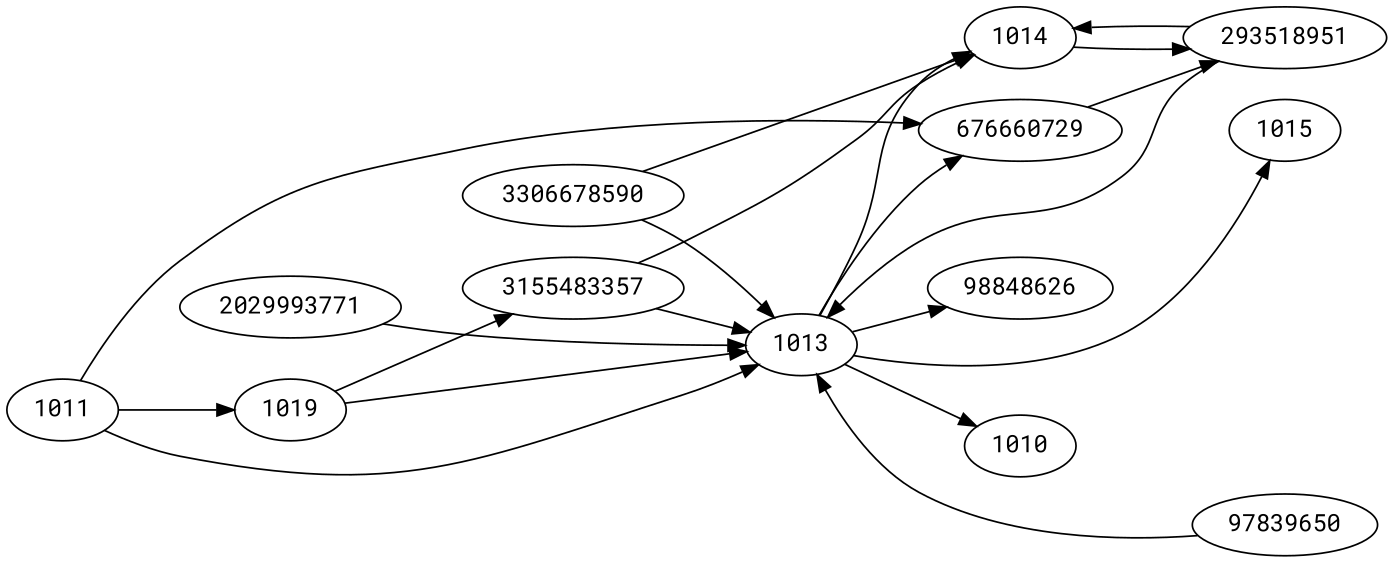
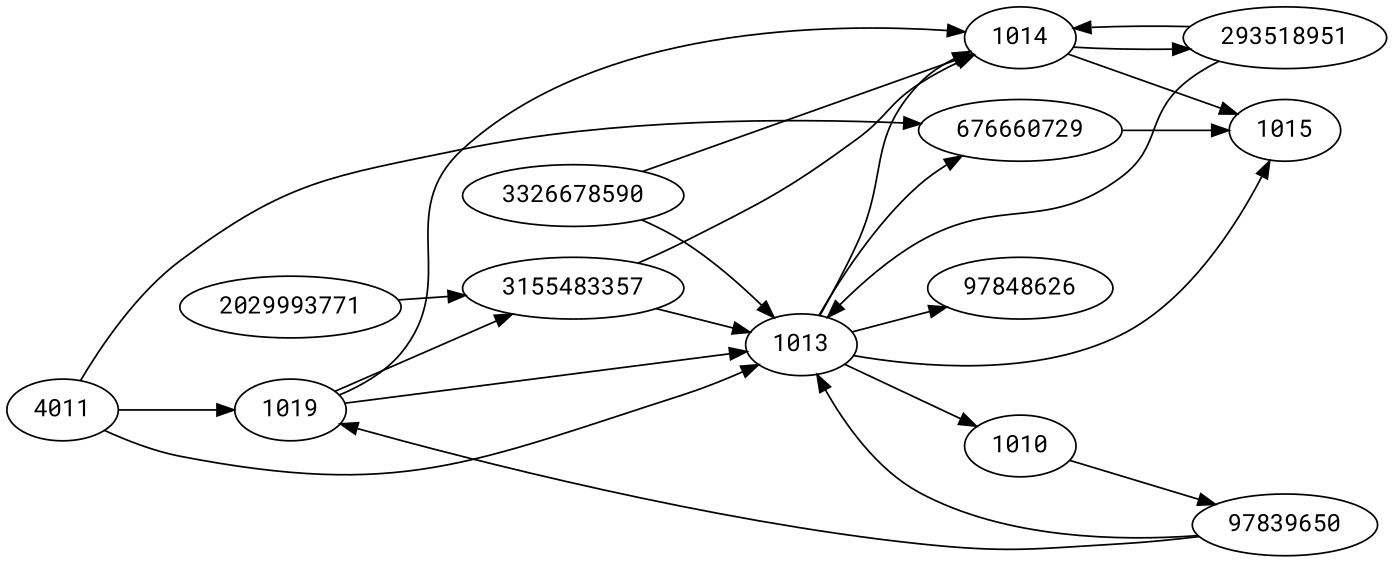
edge "1014" -> "1015": added
edge "676660729" -> "293518951": now "676660729" -> "1015"
edge "1019" -> "1014": added
node "3306678590": label "3306678590" -> "3326678590"
node "98848626": label "98848626" -> "97848626"
edge "2029993771" -> "1013": now "2029993771" -> "3155483357"
node "1011": label "1011" -> "4011"
edge "1010" -> "97839650": added
edge "97839650" -> "1019": added
